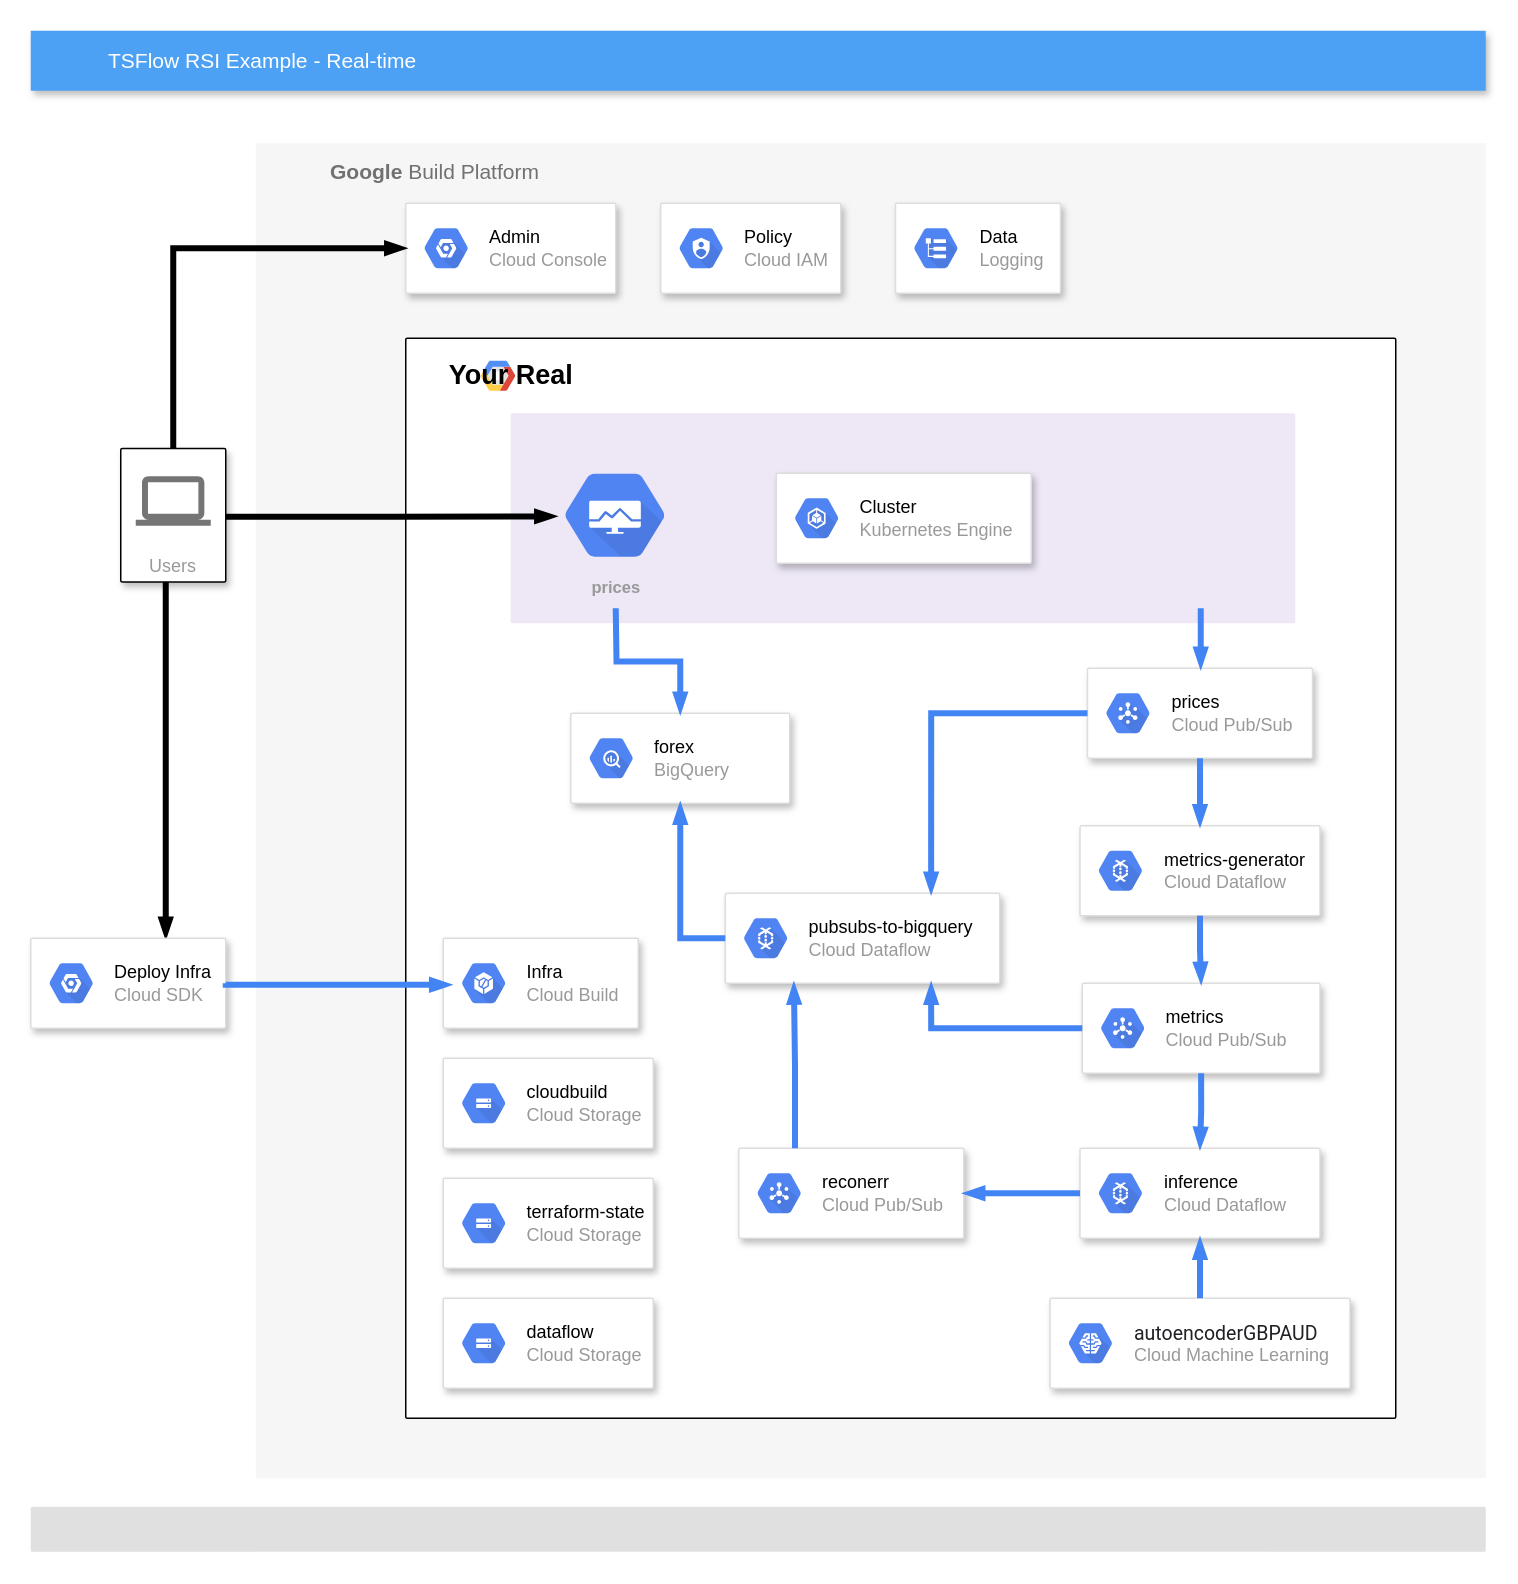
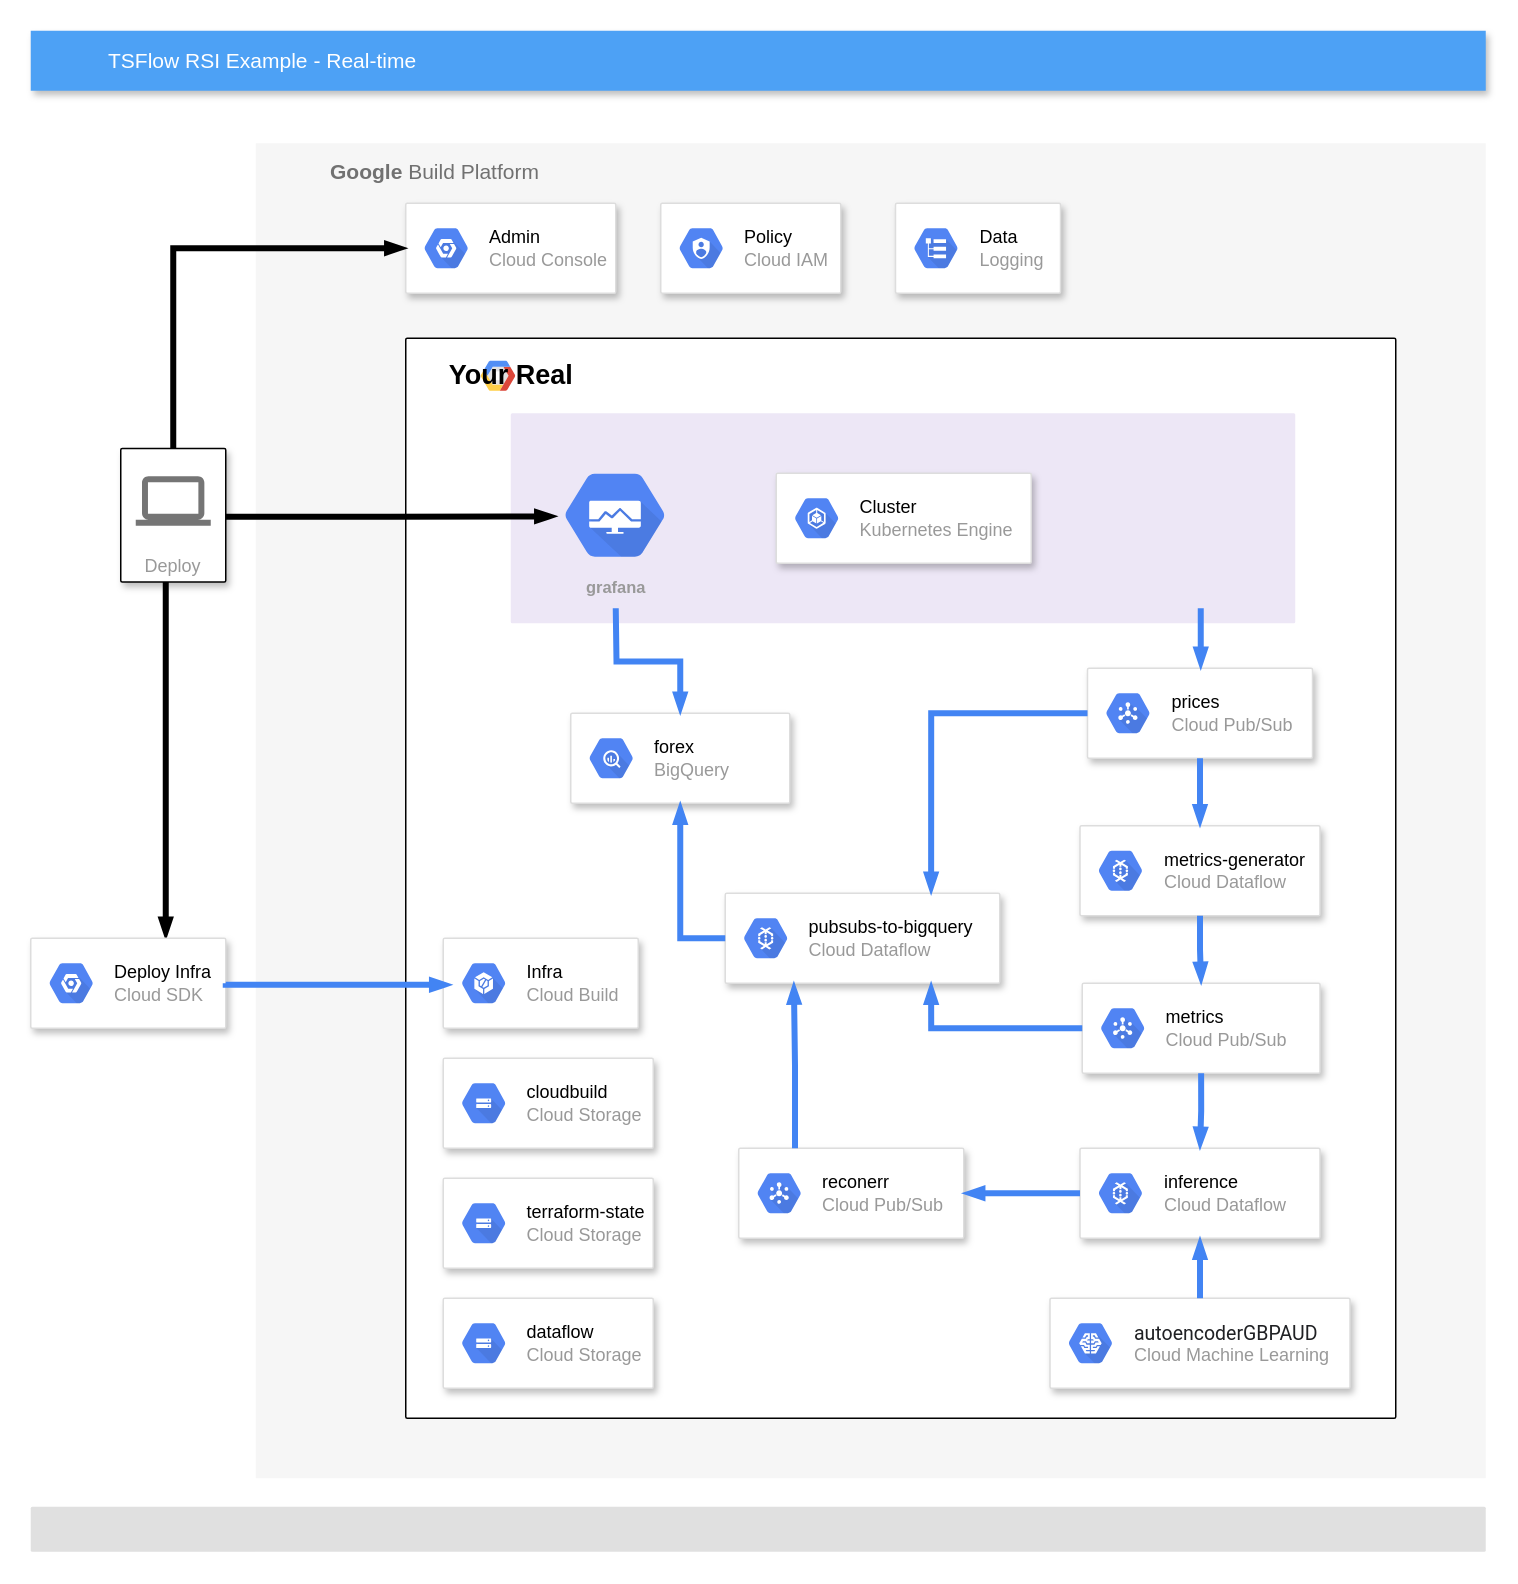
node "Users": label "Users" -> "Deploy"
node "prices": label "prices" -> "grafana"
